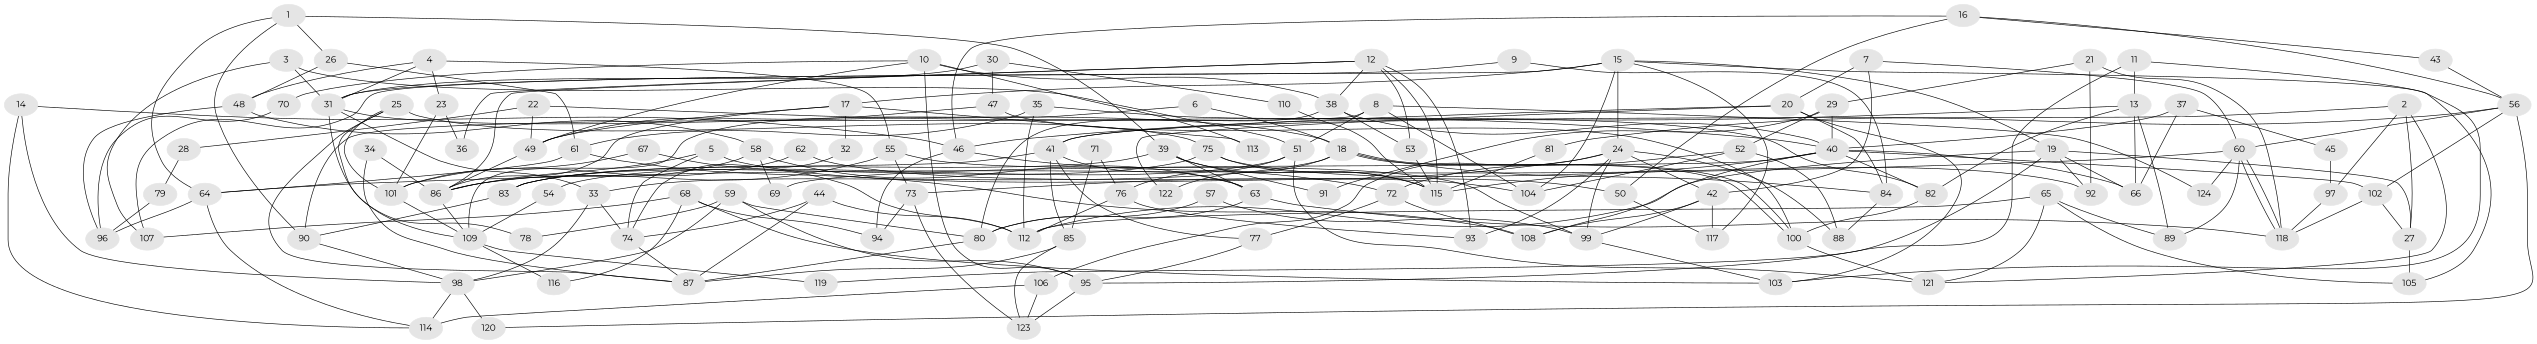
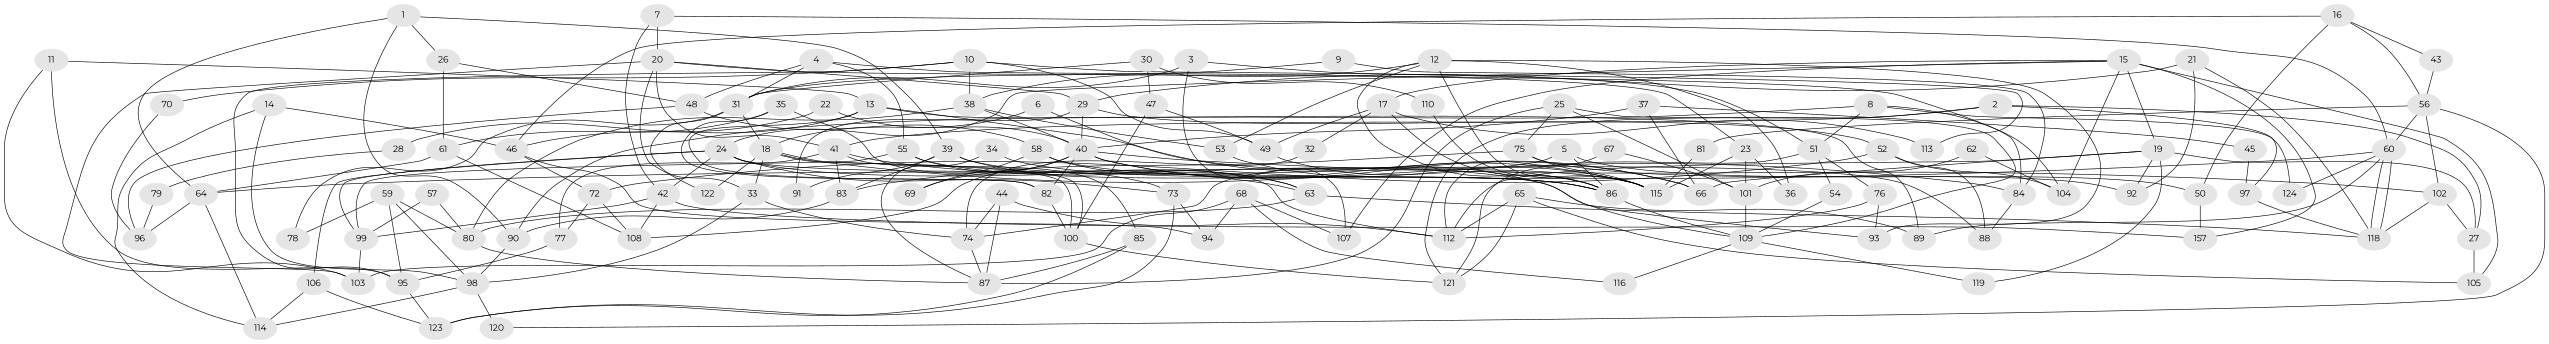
edge "20" -- "29": added
edge "22" -- "49": removed
node "71": removed
edge "23" -- "115": added
node "117": label "117" -> "157"
